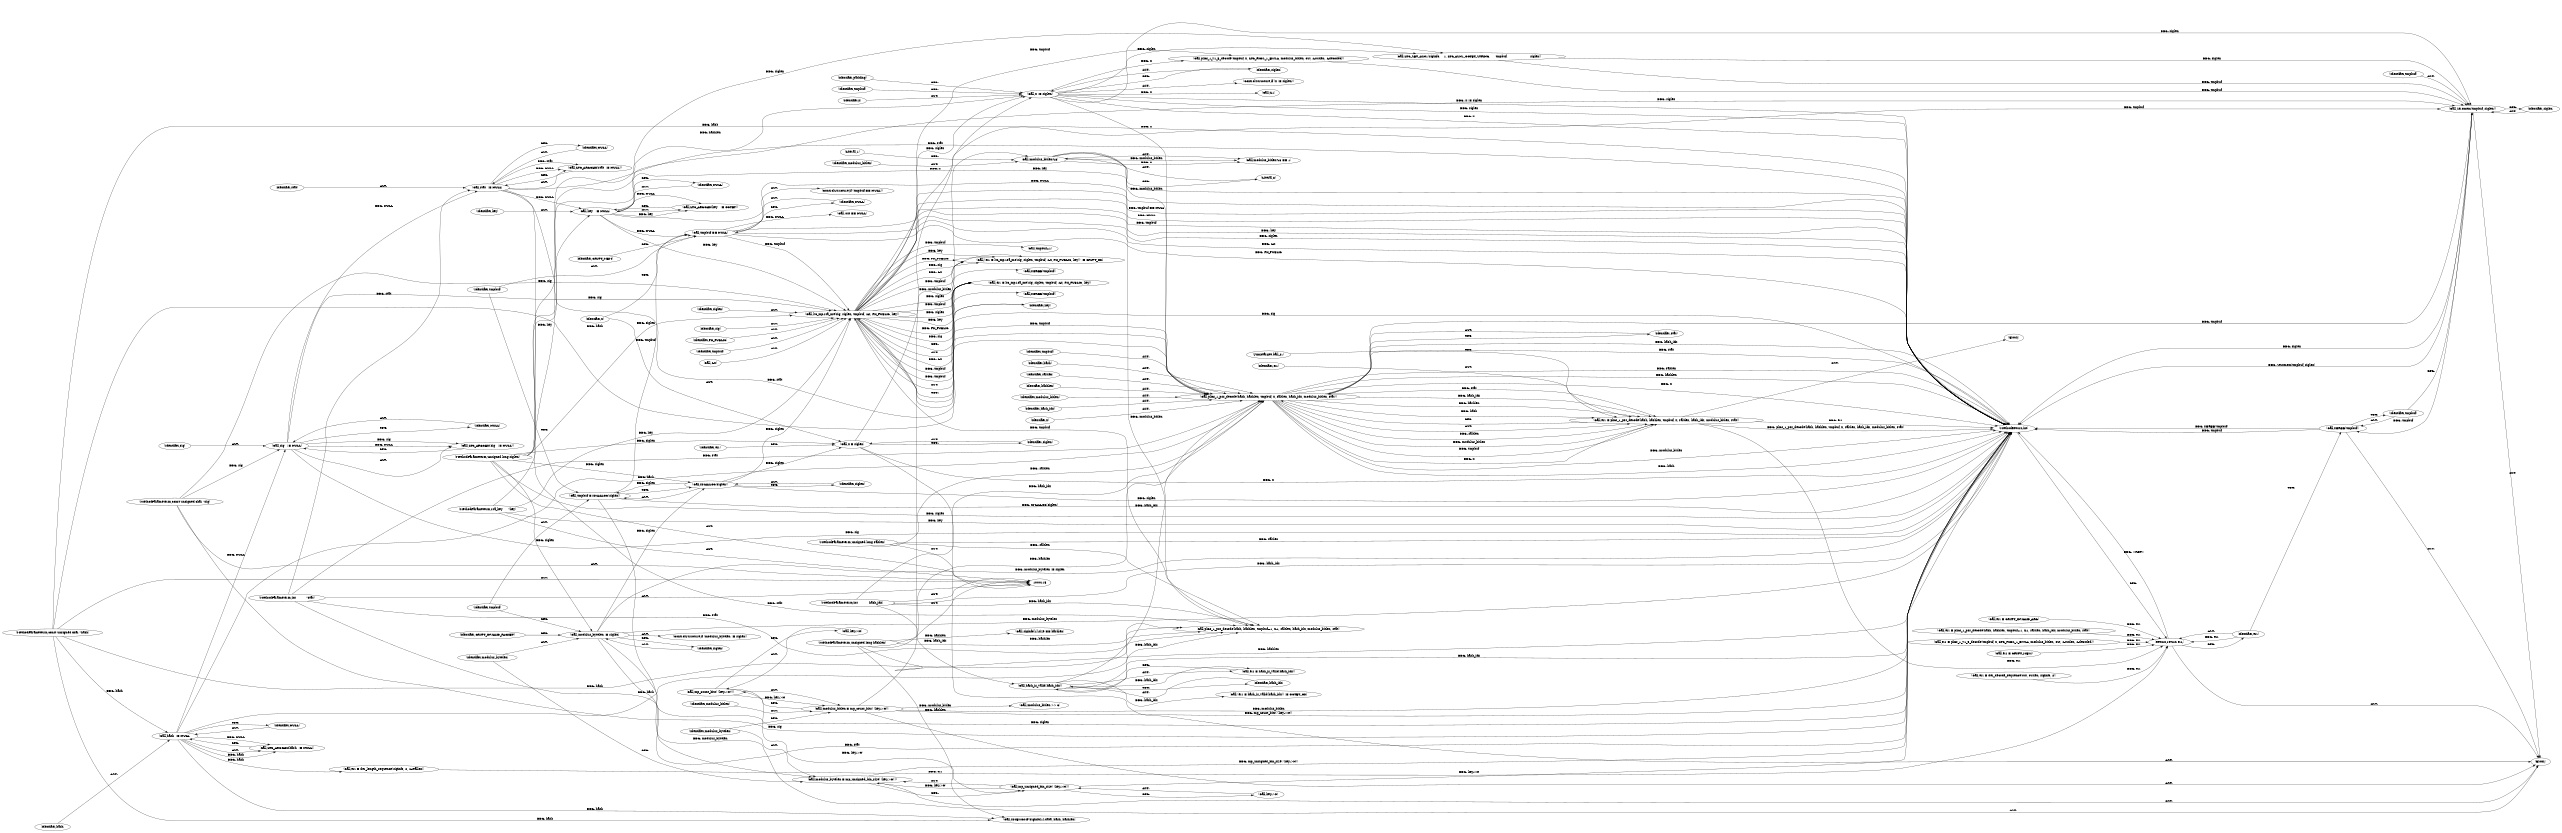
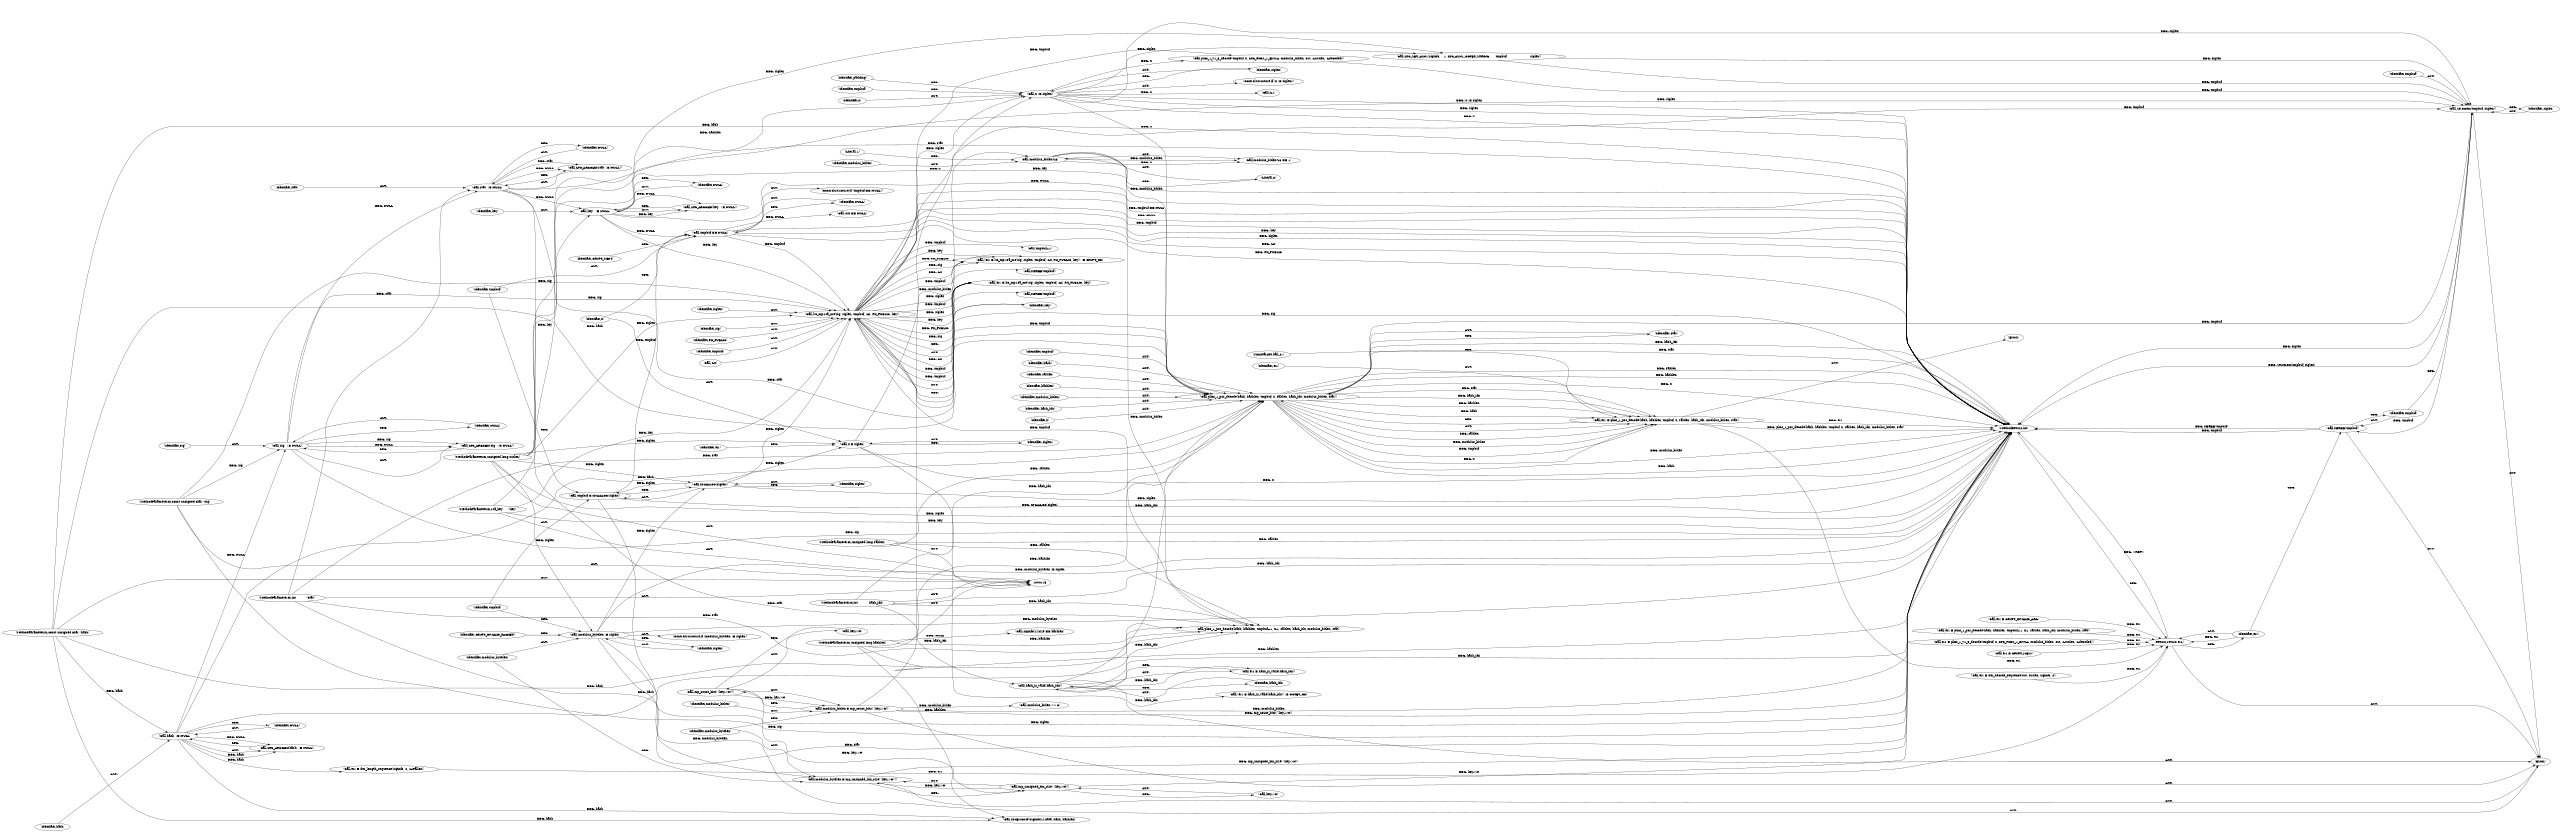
node "(Call,LTC_ARGCHK(key   != OCTET))": label "(Call,LTC_ARGCHK(key   != OCTET))" -> "(Call,LTC_ARGCHK(key   != NULL))"
node "(MethodParameterIn,unsigned long siglen)": label "(MethodParameterIn,unsigned long siglen)" -> "(MethodParameterIn,unsigned long outlen)"
edge "(MethodParameterIn,unsigned long hashlen)" -> "(Call,siginfo[1].size == hashlen)": label "DDG: hashlen" -> "DDG: NULL"
